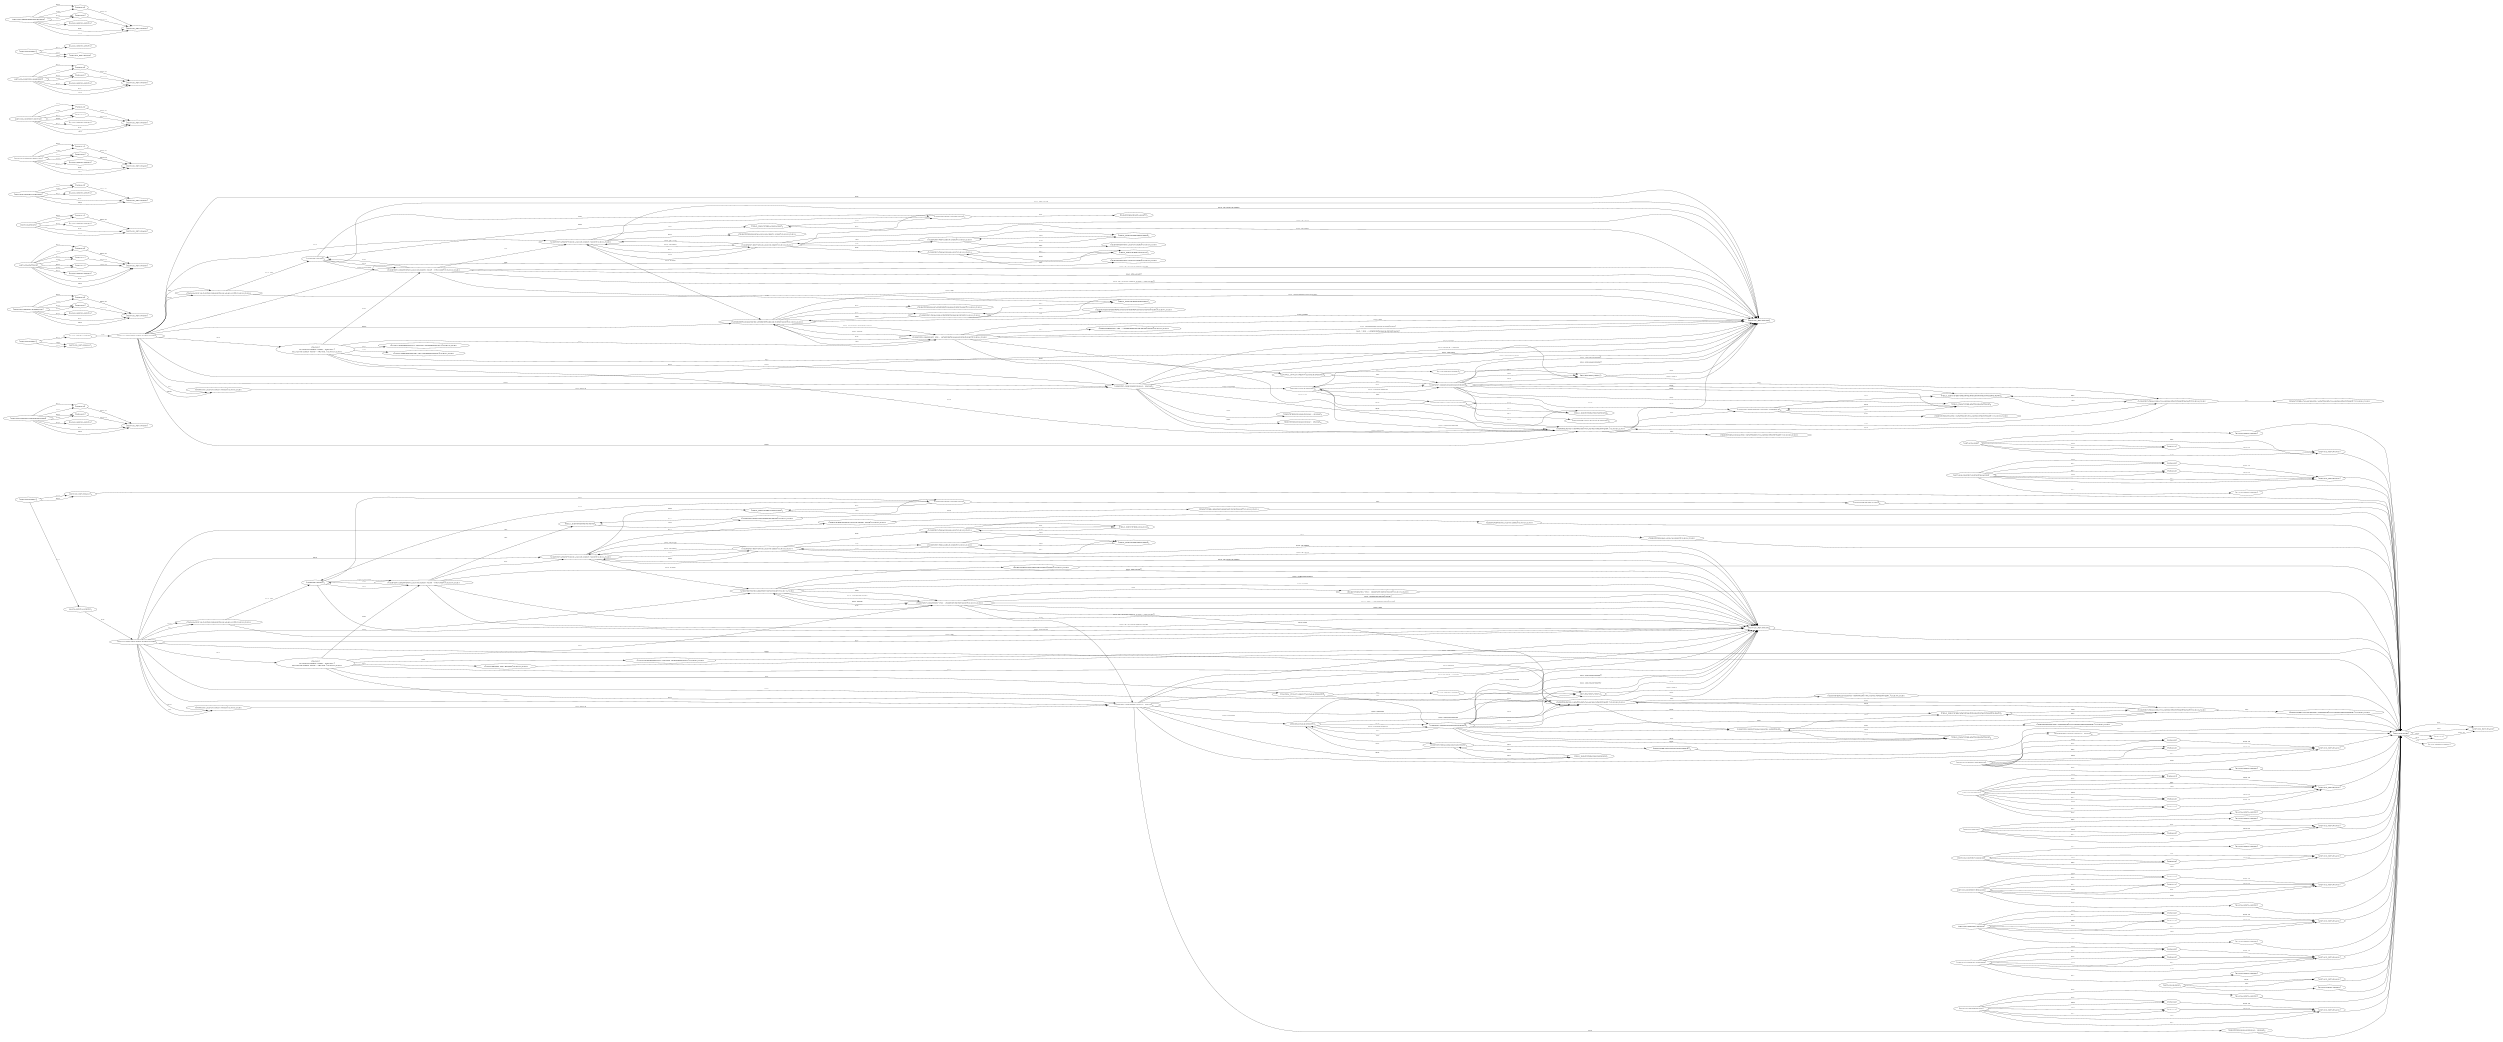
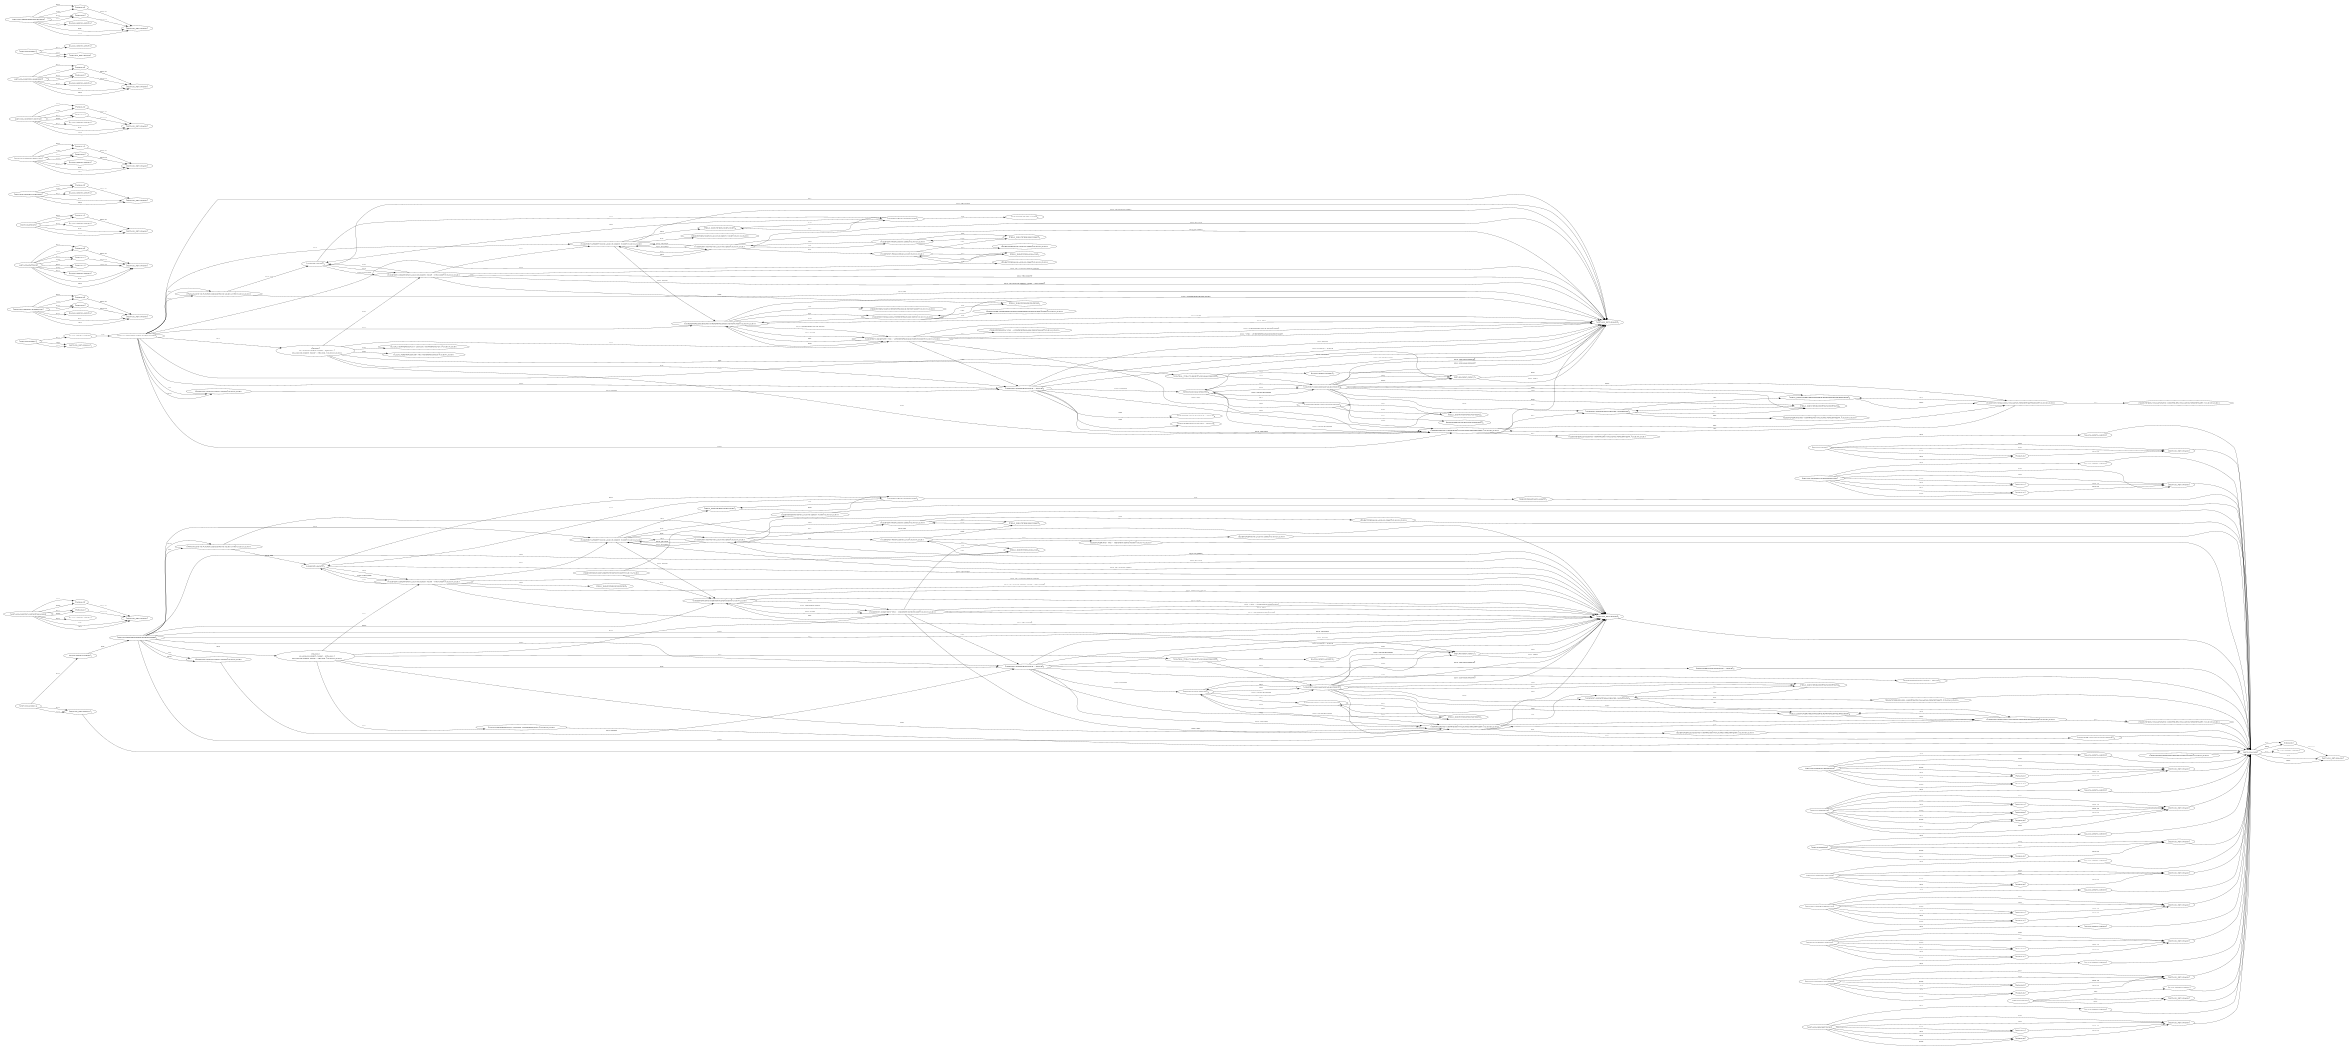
node "<(<operator>.fieldAccess,V8Element::toImpl)<SUB>4</SUB>>": removed
edge "<(V8Element.toImpl,V8Element::toImpl(holder))<SUB>4</SUB>>" -> "<(IDENTIFIER,holder,V8Element::toImpl(holder))<SUB>4</SUB>>": reversed
node "<(LOCAL,Element* impl: Element*)<SUB>4</SUB>>": removed
